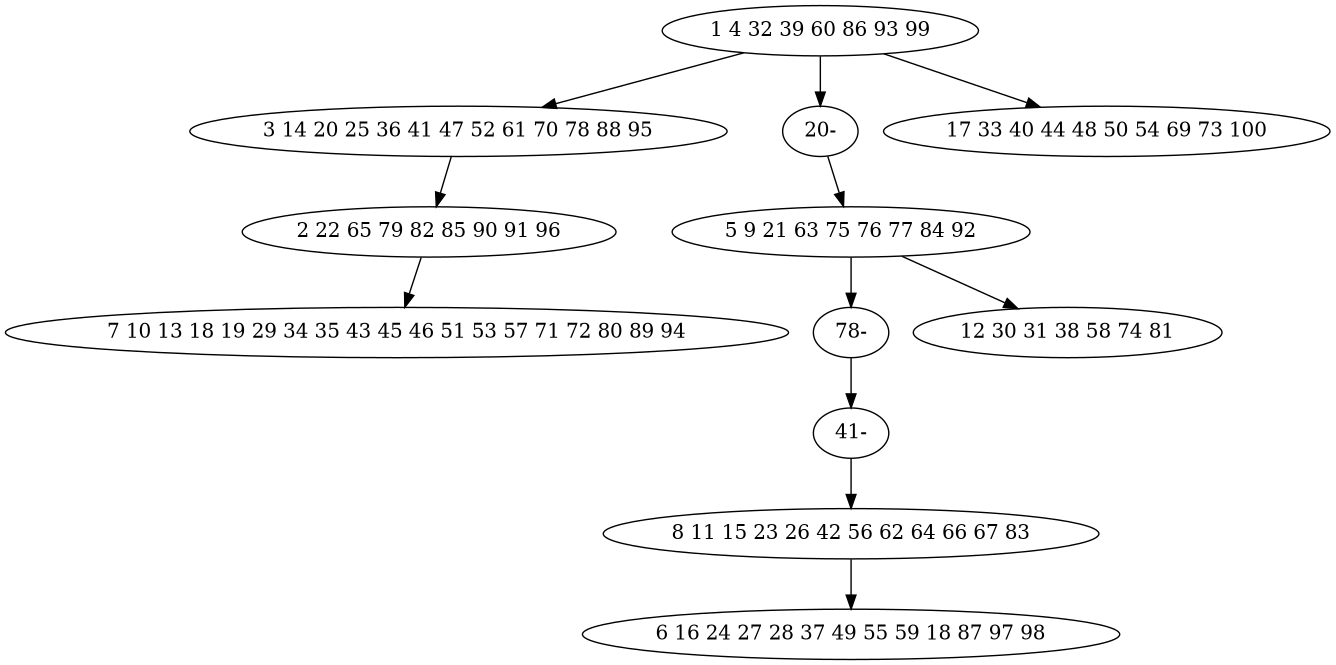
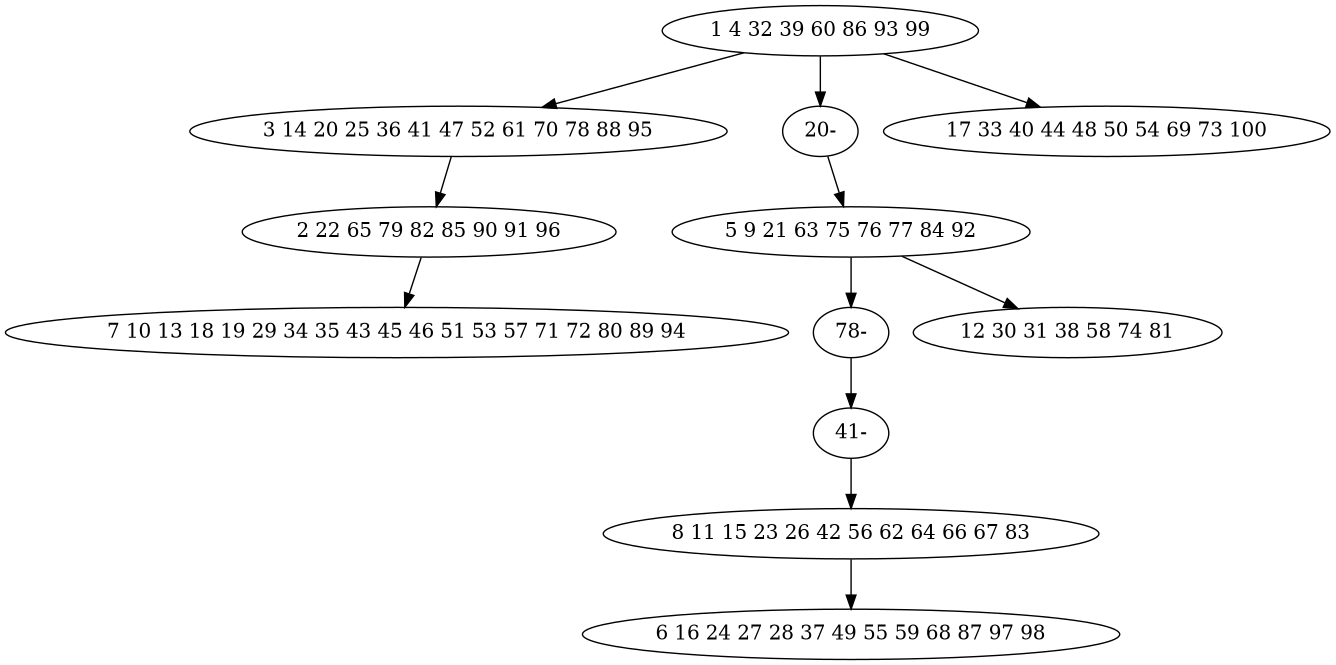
node "6 16 24 27 28 37 49 55 59 18 87 97 98": label "6 16 24 27 28 37 49 55 59 18 87 97 98" -> "6 16 24 27 28 37 49 55 59 68 87 97 98"
